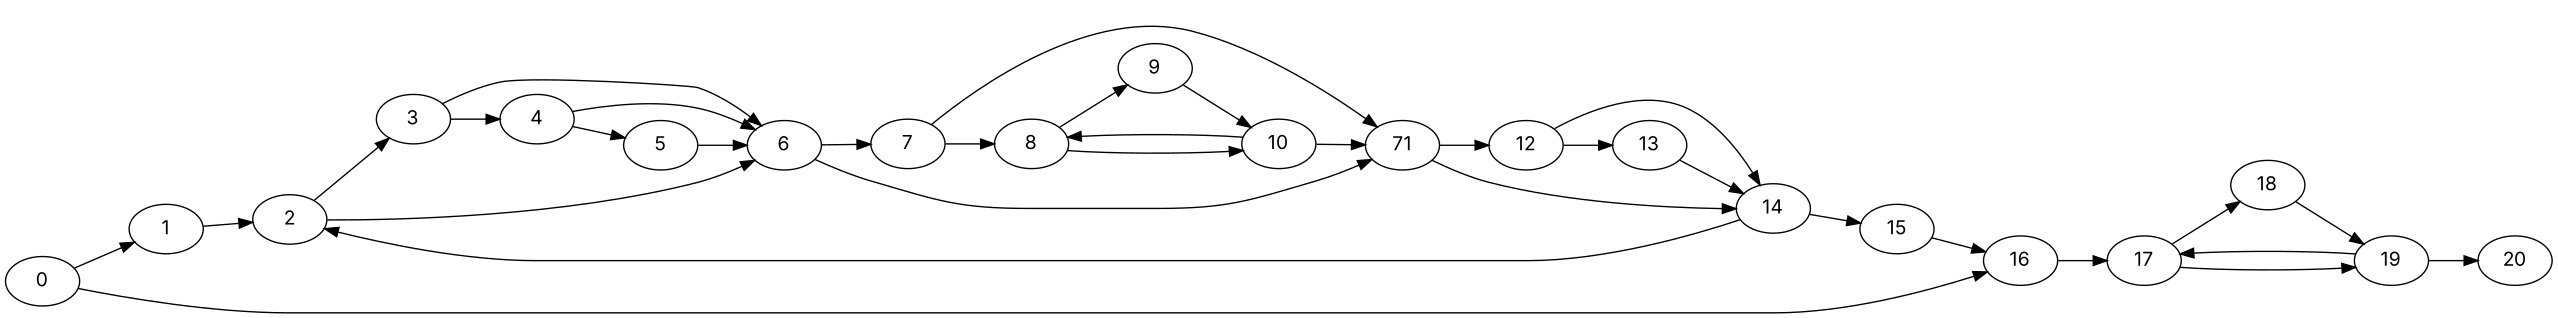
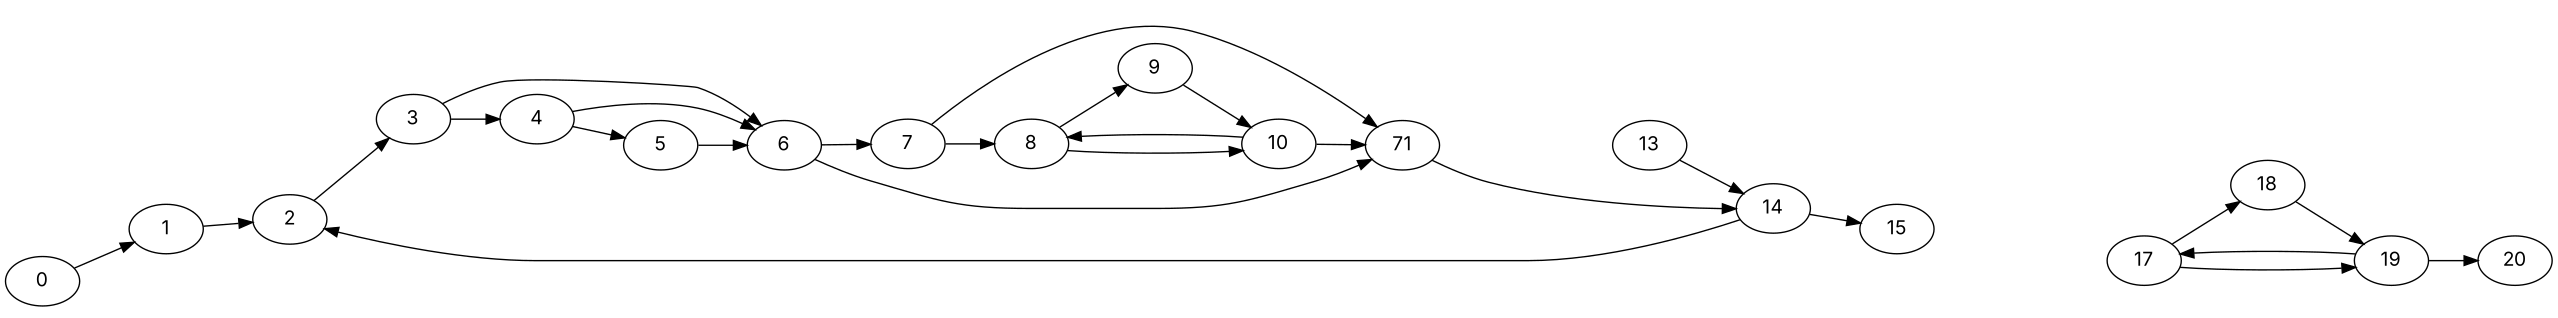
node "12": removed
edge "2" -> "6": removed
node "16": removed
